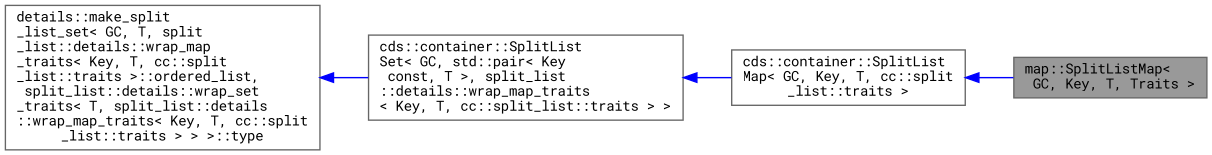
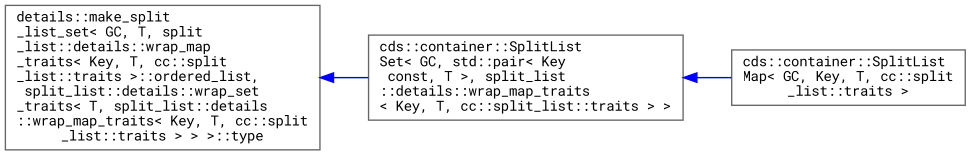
node "map::SplitListMap< GC, Key, T, Traits >": removed
